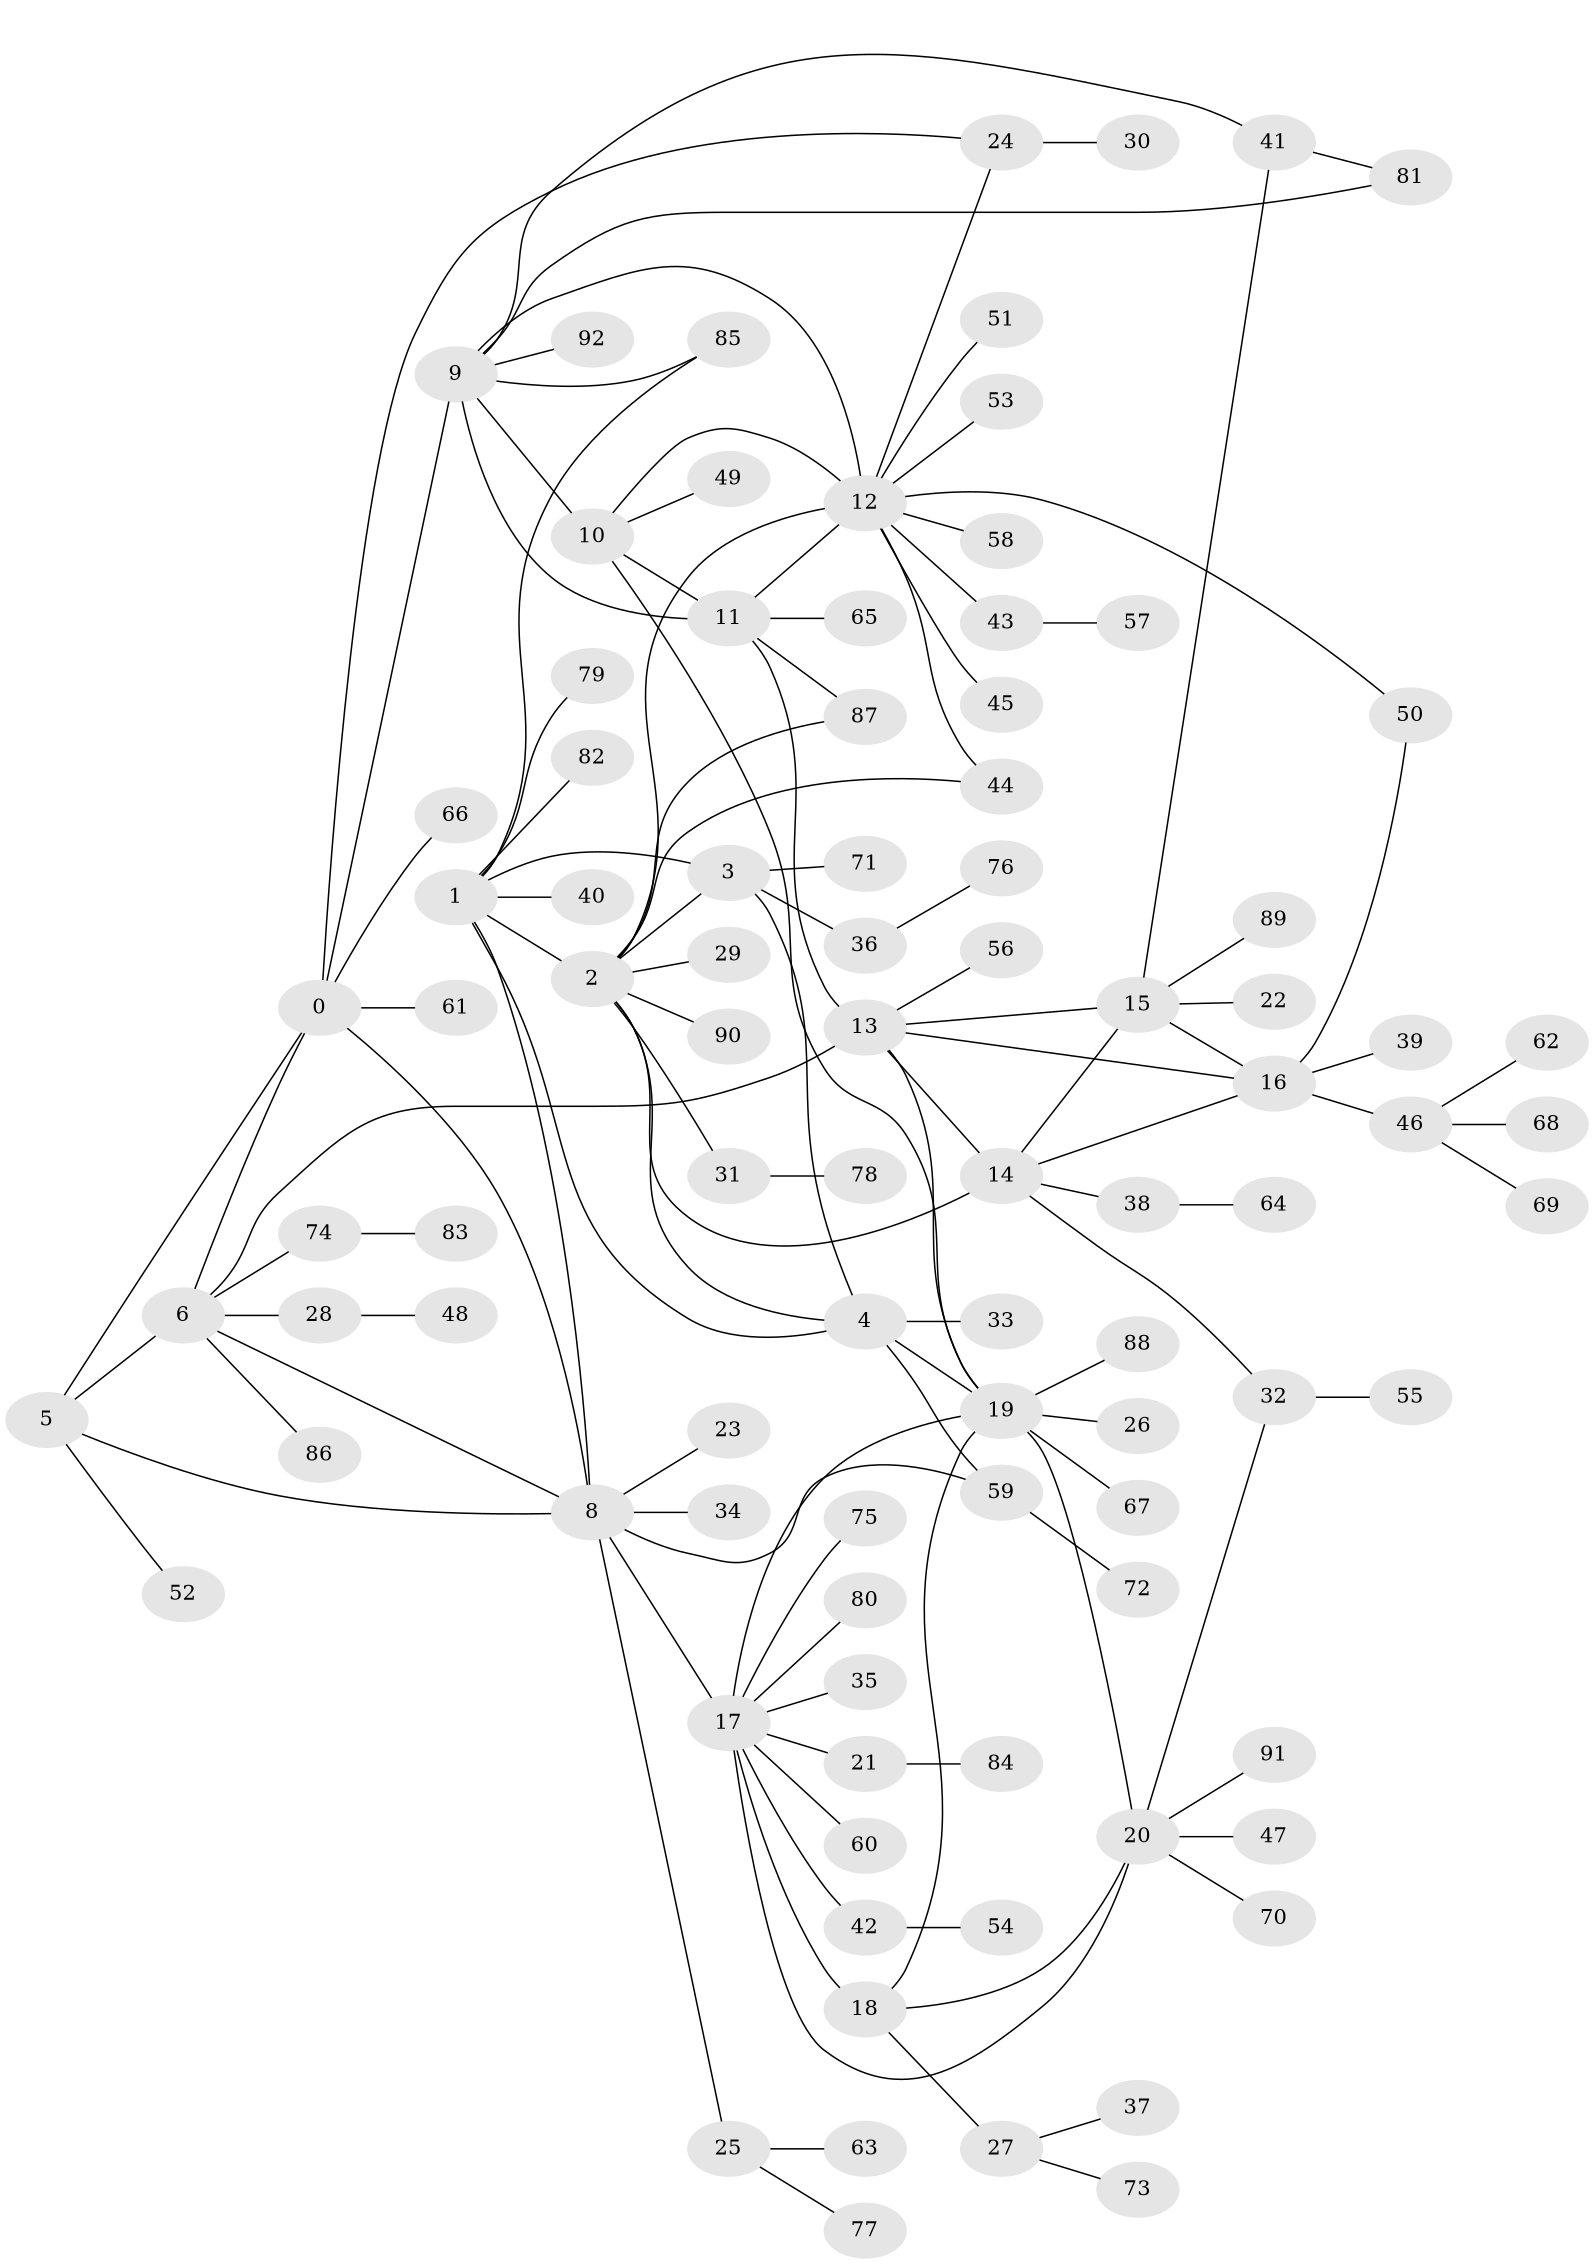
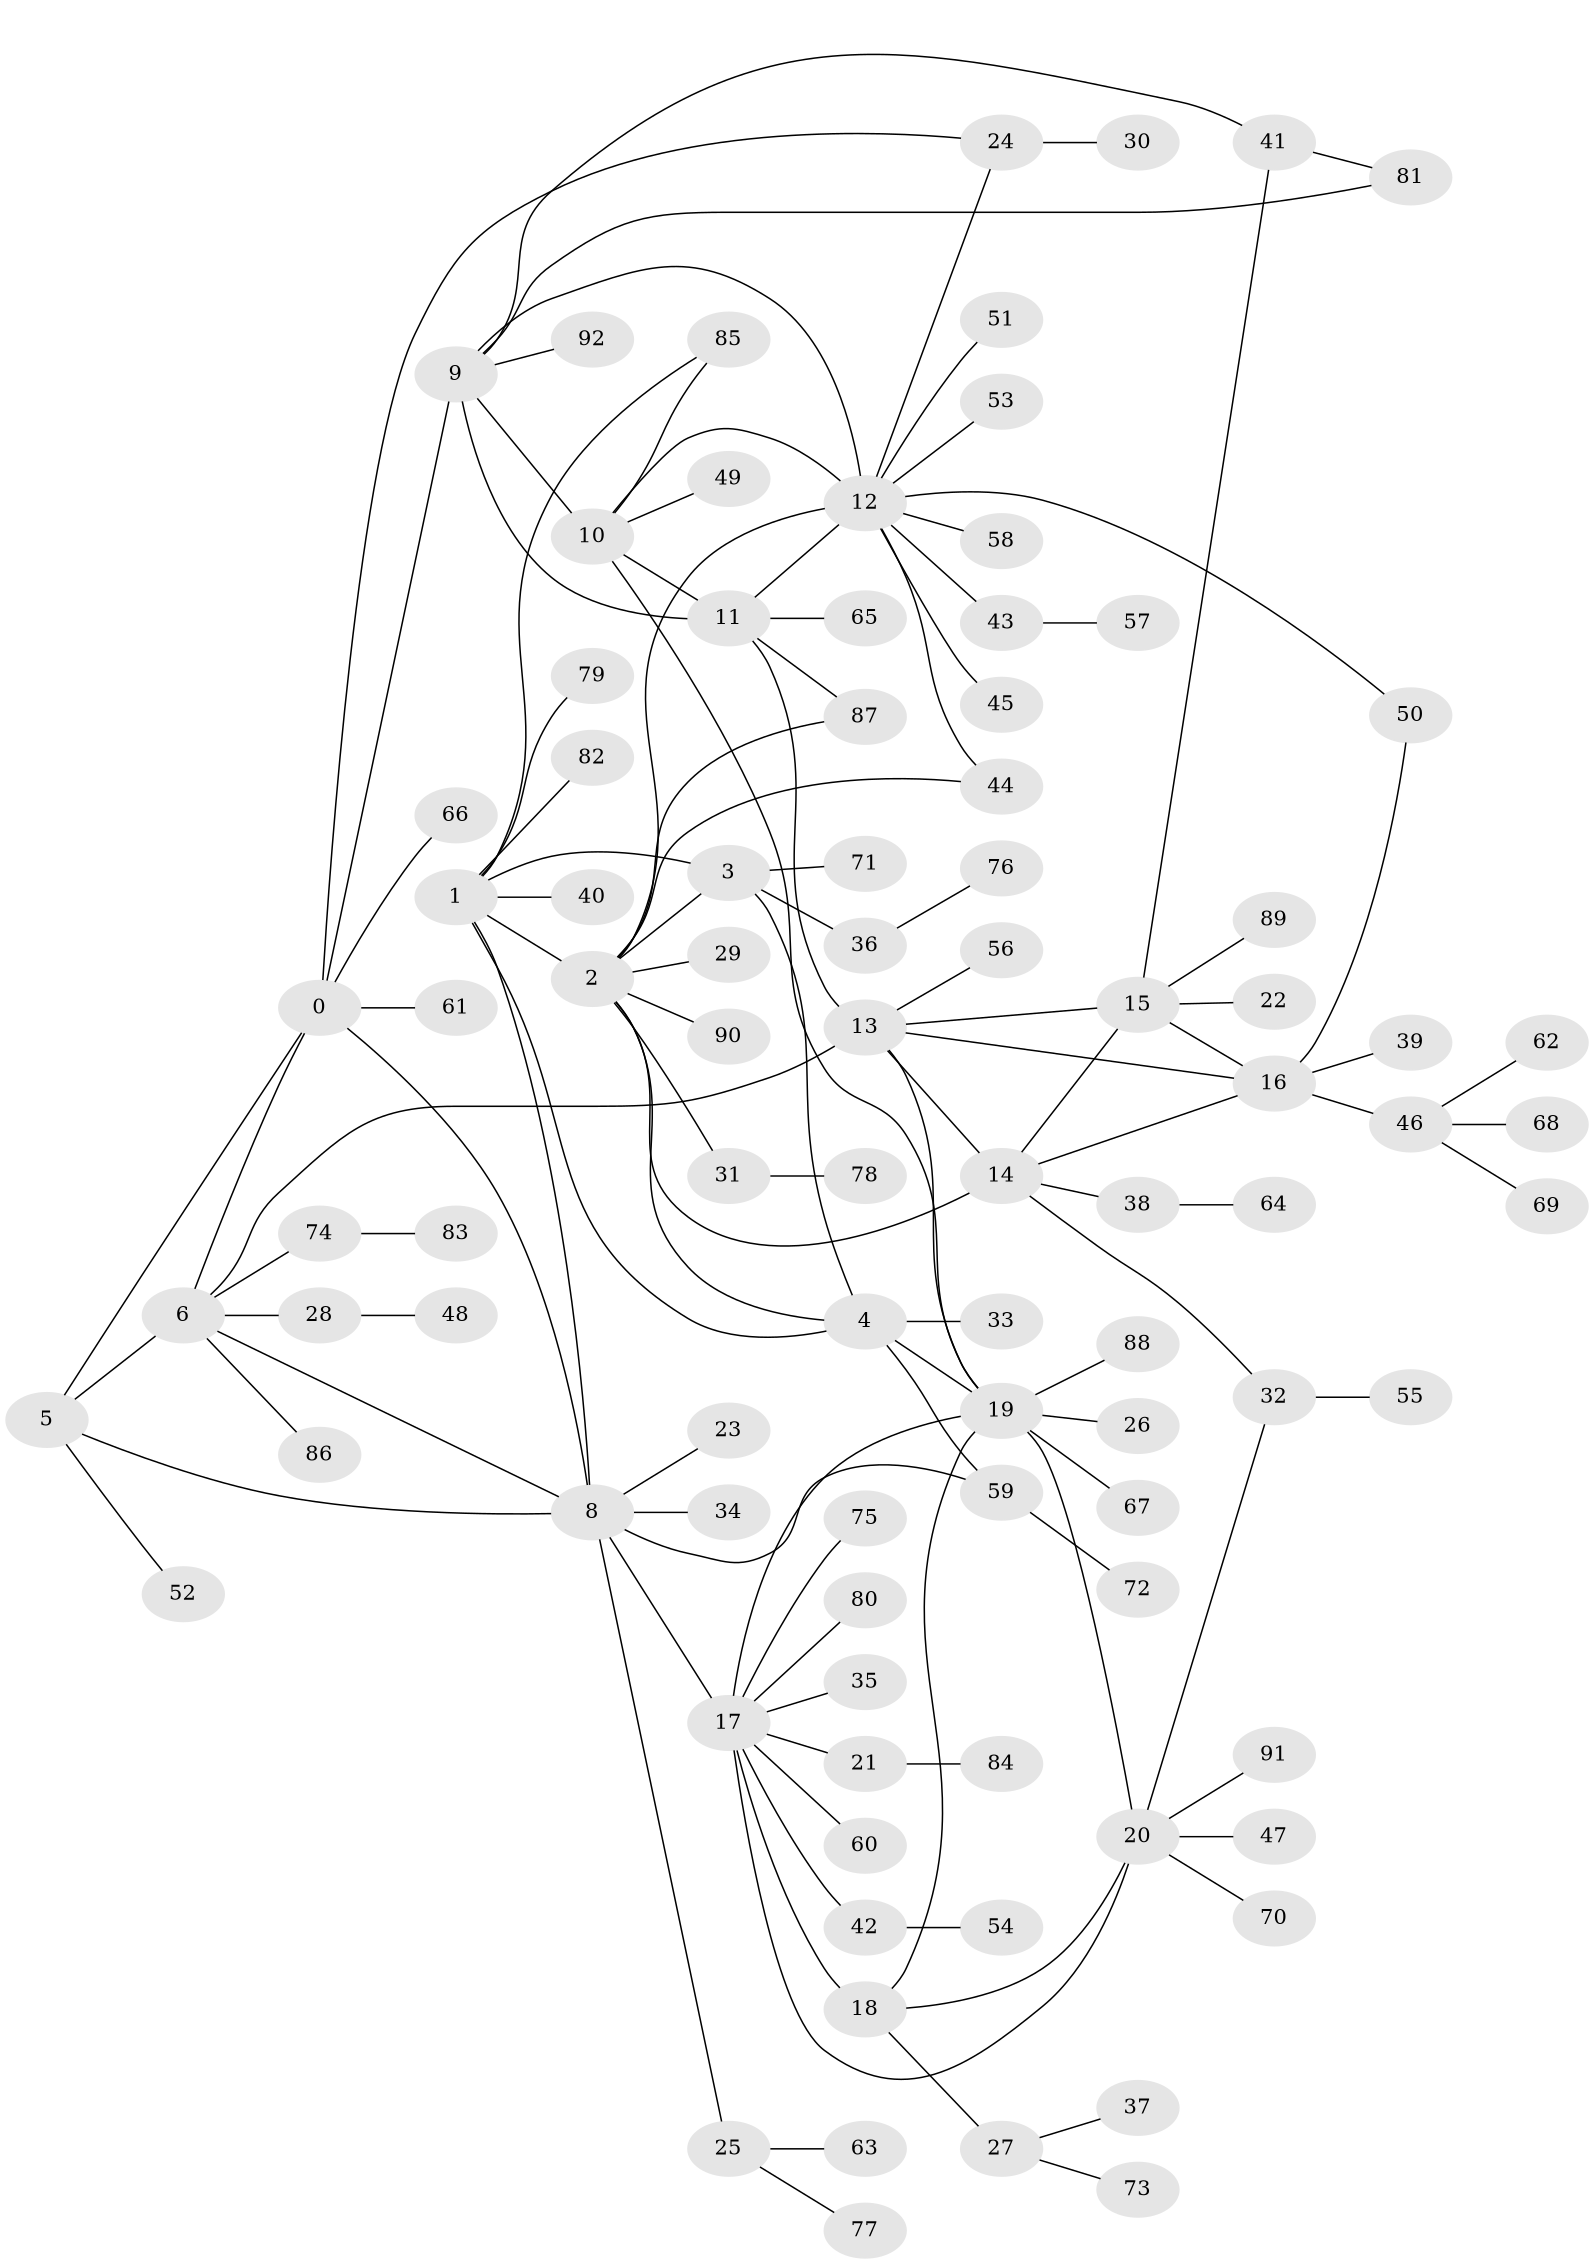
edge "85" -- "9": now "85" -- "10"
